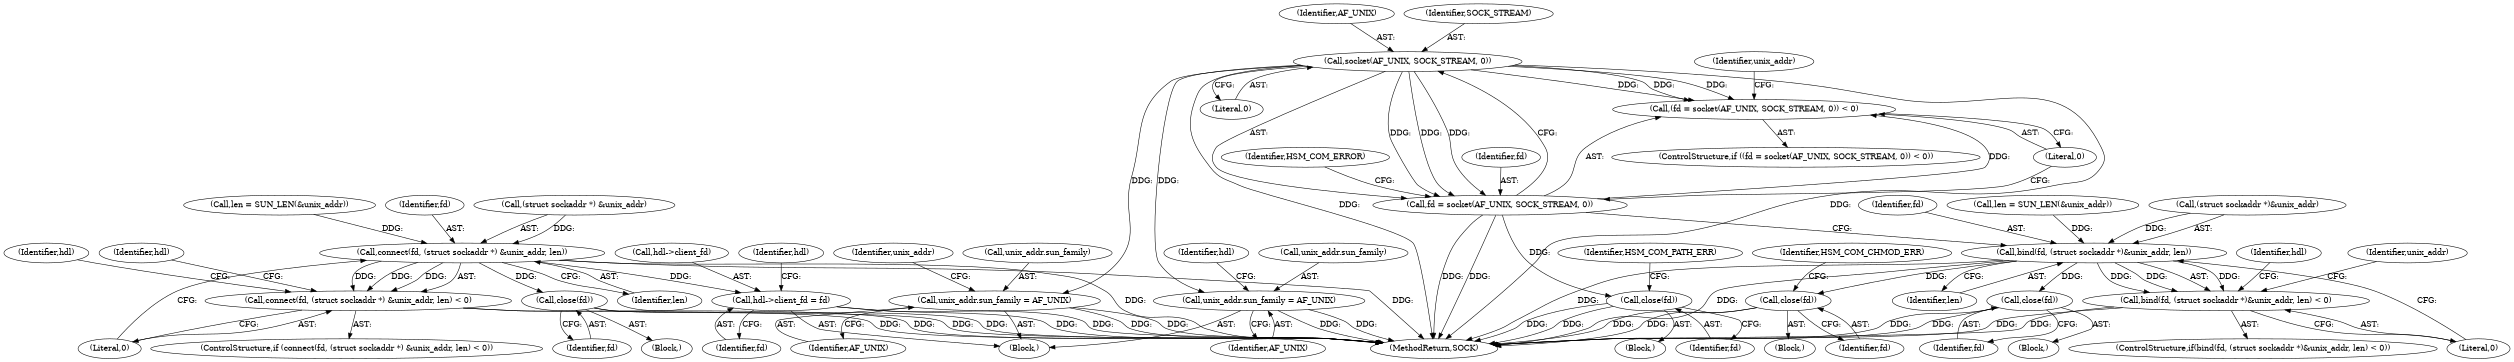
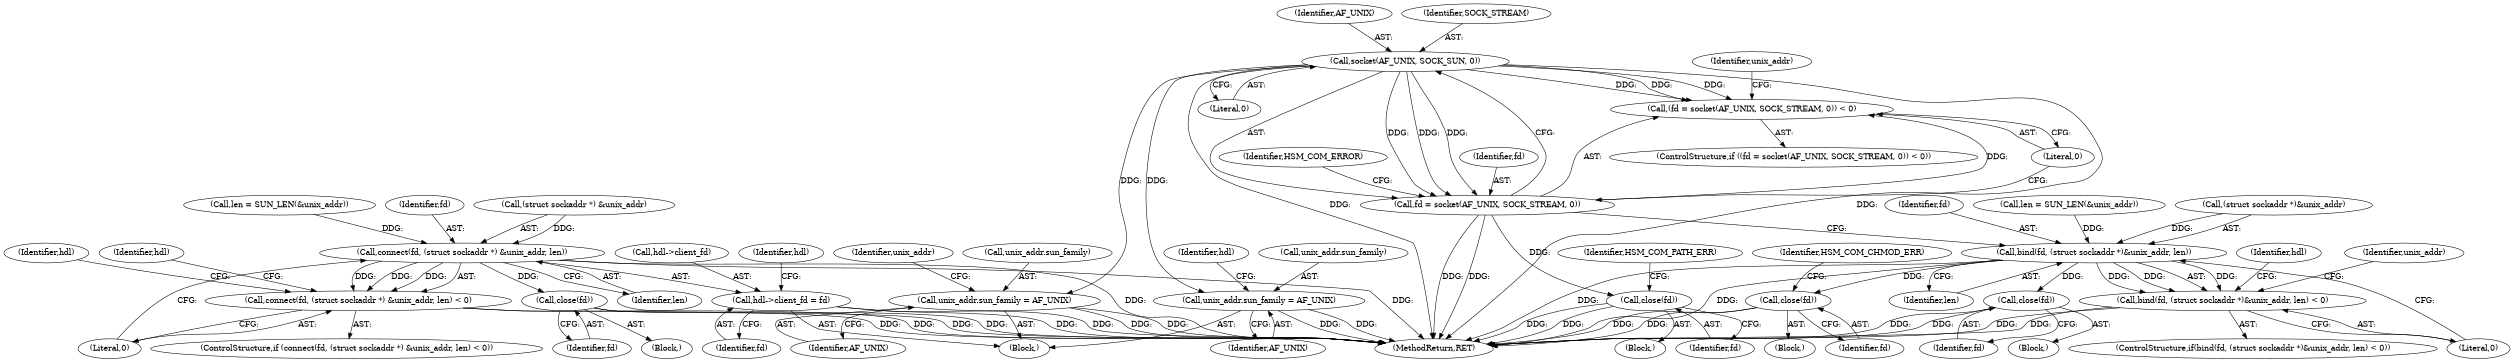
node "(Call,socket(AF_UNIX, SOCK_STREAM, 0))": label "(Call,socket(AF_UNIX, SOCK_STREAM, 0))" -> "(Call,socket(AF_UNIX, SOCK_SUN, 0))"
edge "(Call,connect(fd, (struct sockaddr *) &unix_addr, len))" -> "(Call,hdl->client_fd = fd)": label "DDG: " -> "AST: "
node "(MethodReturn,SOCK)": label "(MethodReturn,SOCK)" -> "(MethodReturn,RET)"
